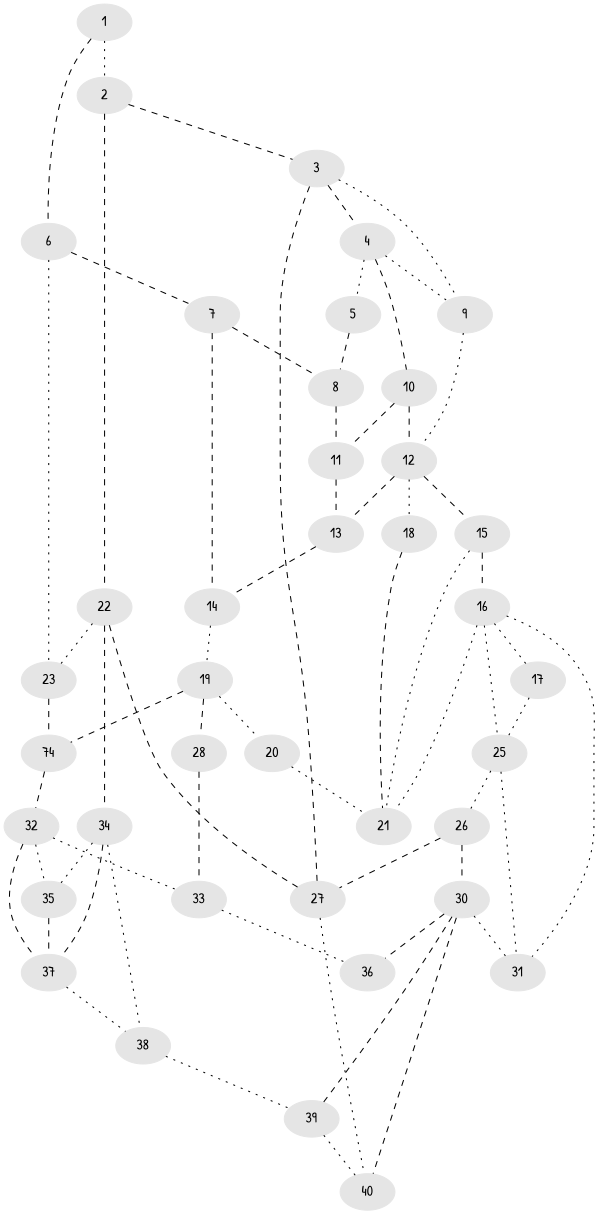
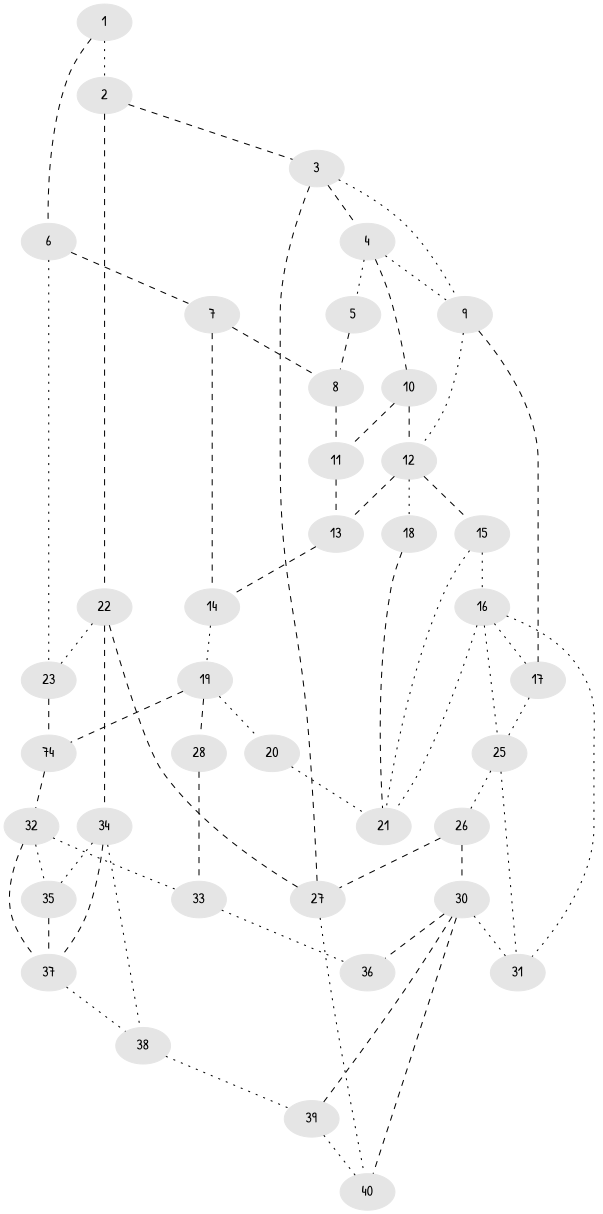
edge "9" -- "17": added
edge "15" -- "16": style dashed -> dotted
